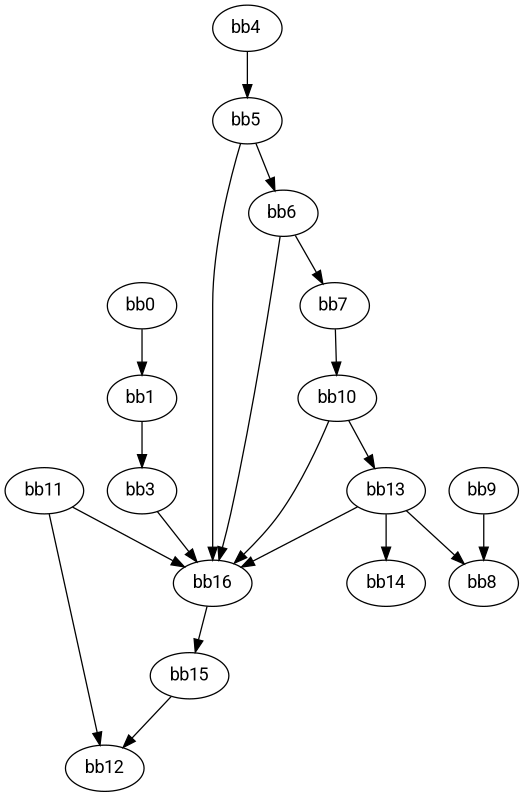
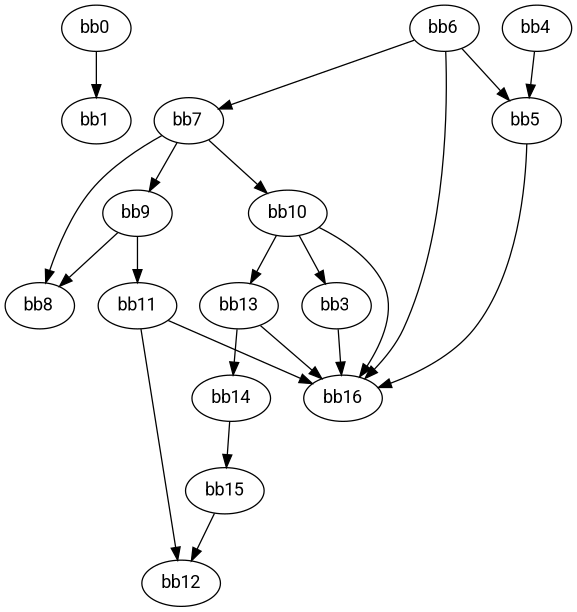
edge "bb7" -> "bb9": added
edge "bb5" -> "bb6": reversed
edge "bb9" -> "bb11": added
edge "bb1" -> "bb3": now "bb10" -> "bb3"
edge "bb13" -> "bb8": now "bb7" -> "bb8"
edge "bb16" -> "bb15": now "bb14" -> "bb15"
